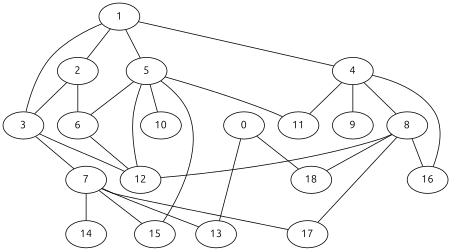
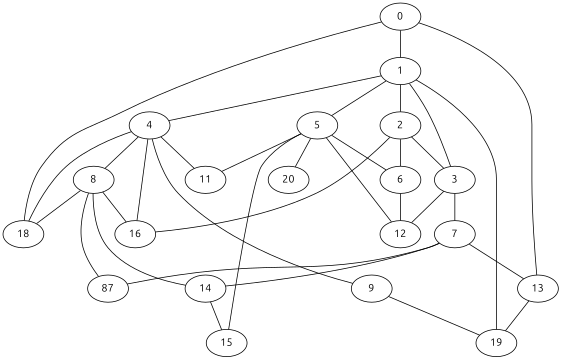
edge "0" -- "1": added
node "10": label "10" -> "20"
edge "8" -- "12": now "8" -- "14"
edge "4" -- "18": added
edge "7" -- "15": now "14" -- "15"
edge "2" -- "16": added
node "17": label "17" -> "87"
node "19": added
